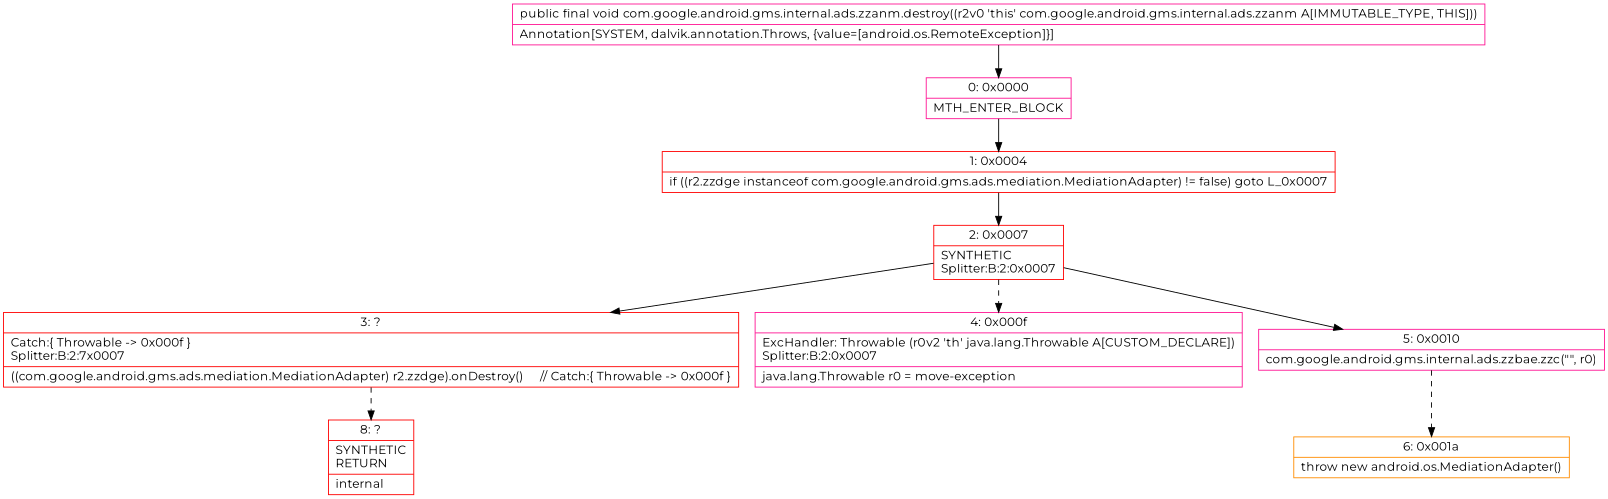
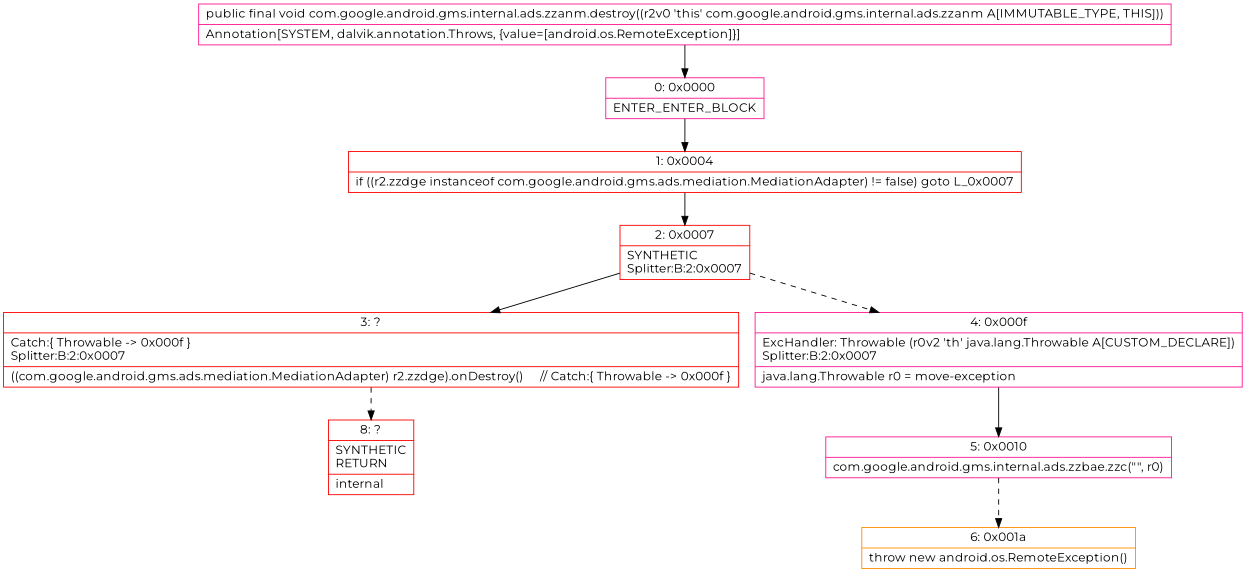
node "0: 0x0000": text "MTH_ENTER_BLOCK" -> "ENTER_ENTER_BLOCK"
edge "2: 0x0007" -> "5: 0x0010": now "4: 0x000f" -> "5: 0x0010"
node "3: ?": text "Splitter:B:2:7x0007" -> "Splitter:B:2:0x0007"
node "6: 0x001a": text "throw new android.os.MediationAdapter()" -> "throw new android.os.RemoteException()"
